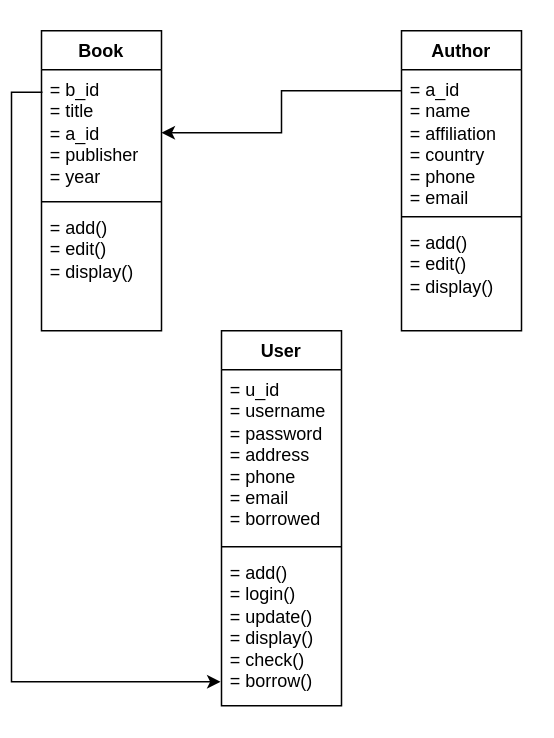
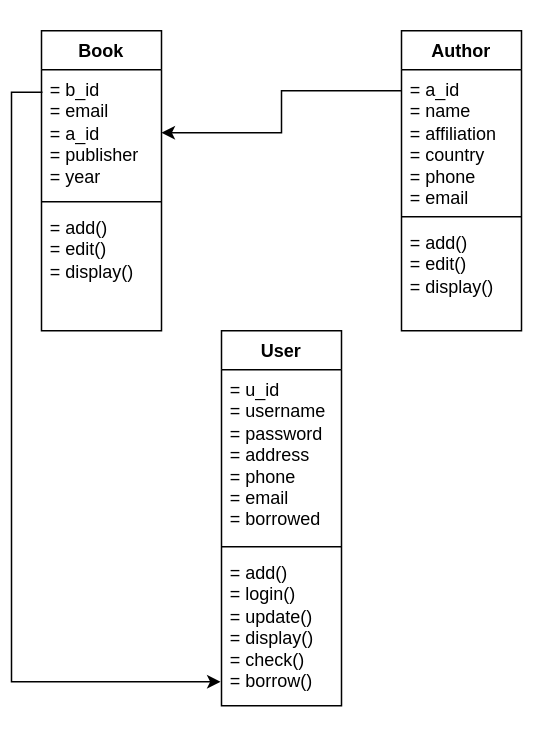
node "= b_id = title = a_id = publisher = year": label "= b_id = title = a_id = publisher = year" -> "= b_id = email = a_id = publisher = year"
